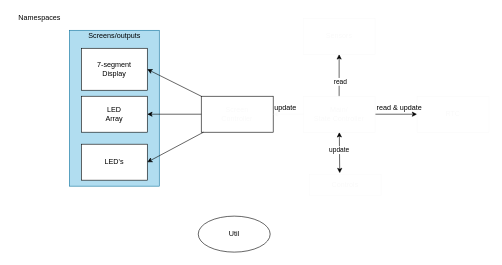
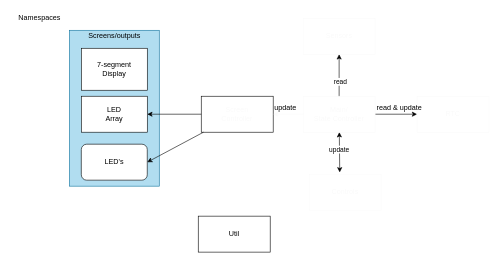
edge "Screen Controller" -> "7-segment Display": removed
node "LED's": shape rectangle -> rounded rectangle
node "Controls": size 72x21 -> 72x36
node "Util": shape ellipse -> rectangle
